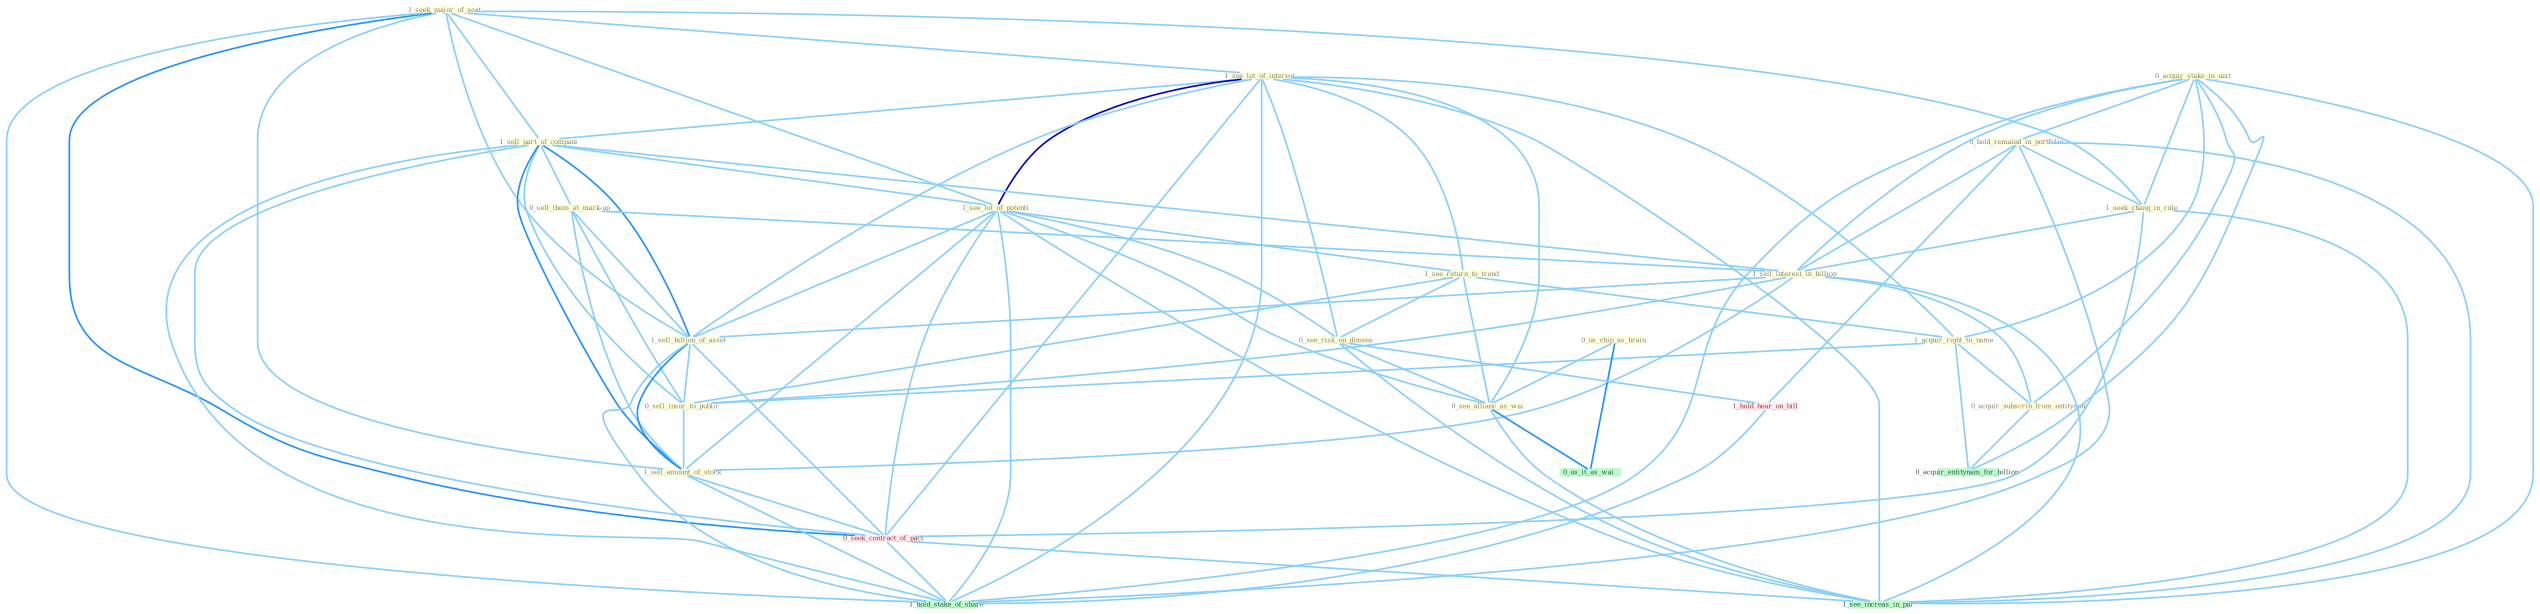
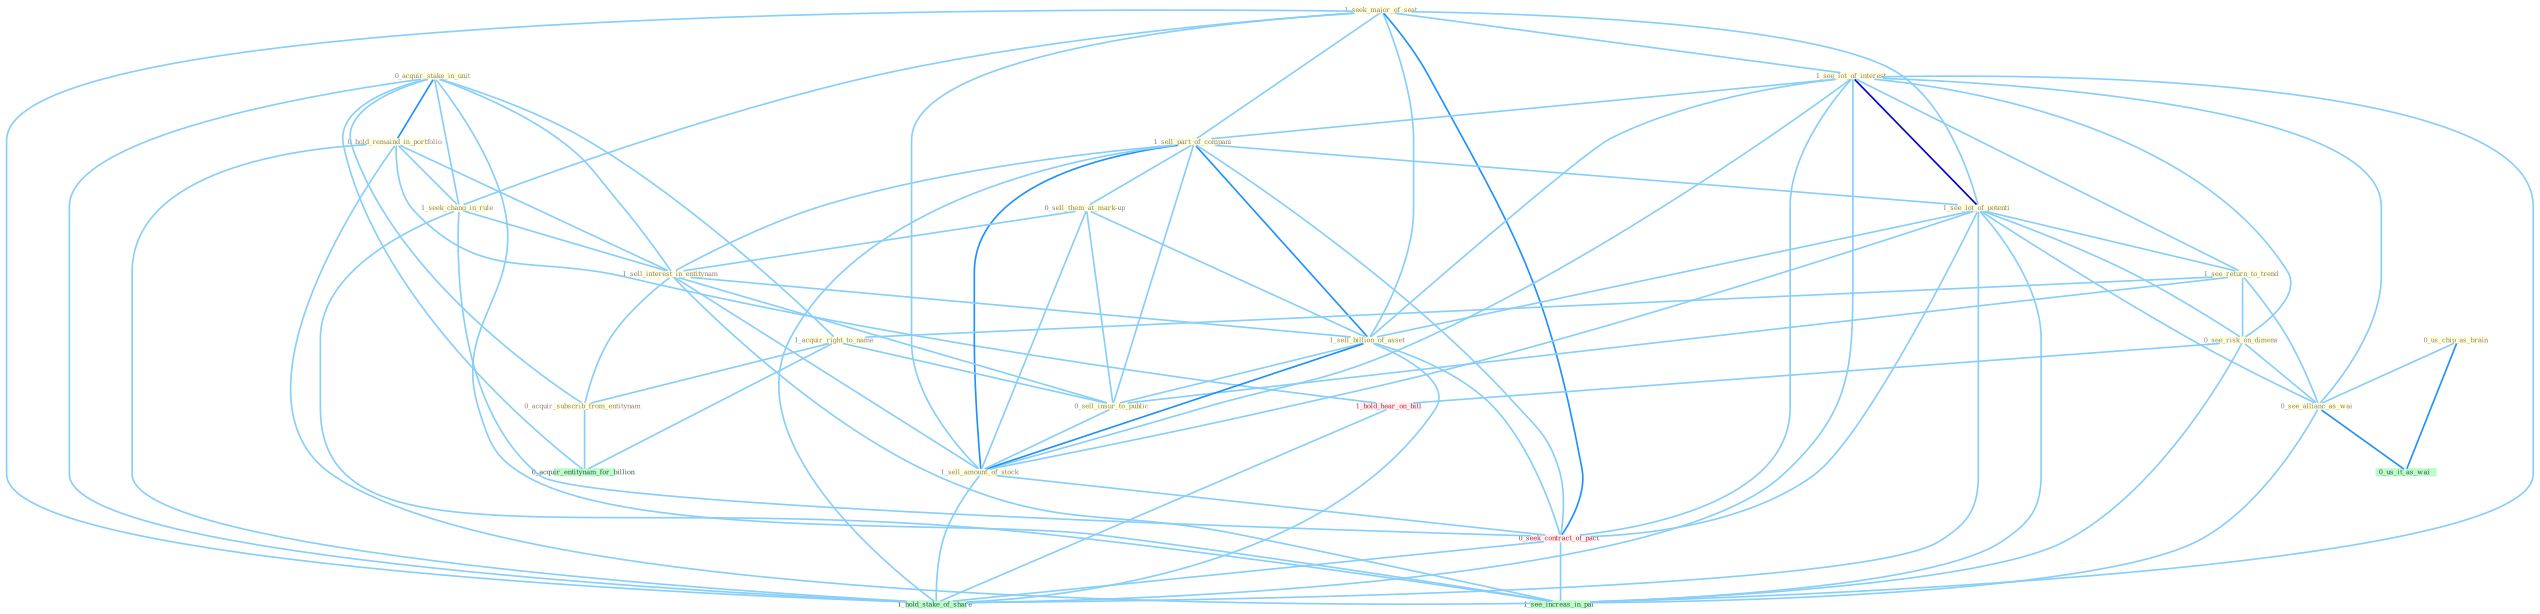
edge "0_acquir_stake_in_unit" -- "0_hold_remaind_in_portfolio": color #87cefa -> #1e90ff
edge "1_see_lot_of_interest" -- "1_acquir_right_to_name": now "1_see_lot_of_interest" -- "1_sell_amount_of_stock"
node "1_sell_interest_in_billion": label "1_sell_interest_in_billion" -> "1_sell_interest_in_entitynam"
